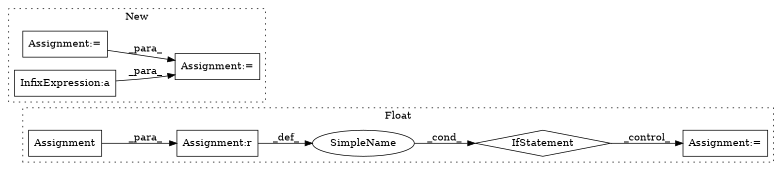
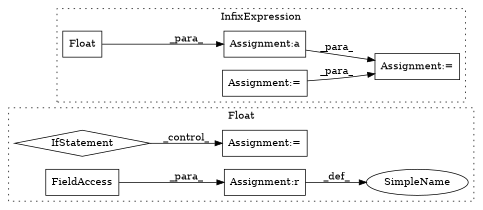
cluster "New": label "New" -> "InfixExpression"
node "Float": added
node "InfixExpression:a": label "InfixExpression:a" -> "Assignment:a"
node "Assignment": label "Assignment" -> "FieldAccess"
edge "SimpleName" -> "IfStatement": removed, label "_cond_"
